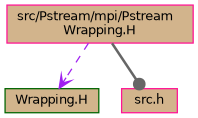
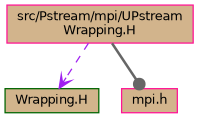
node "src/Pstream/mpi/Pstream Wrapping.H": label "src/Pstream/mpi/Pstream Wrapping.H" -> "src/Pstream/mpi/UPstream Wrapping.H"
node "src.h": label "src.h" -> "mpi.h"
